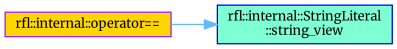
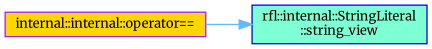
node "rfl::internal::operator==": label "rfl::internal::operator==" -> "internal::internal::operator=="
